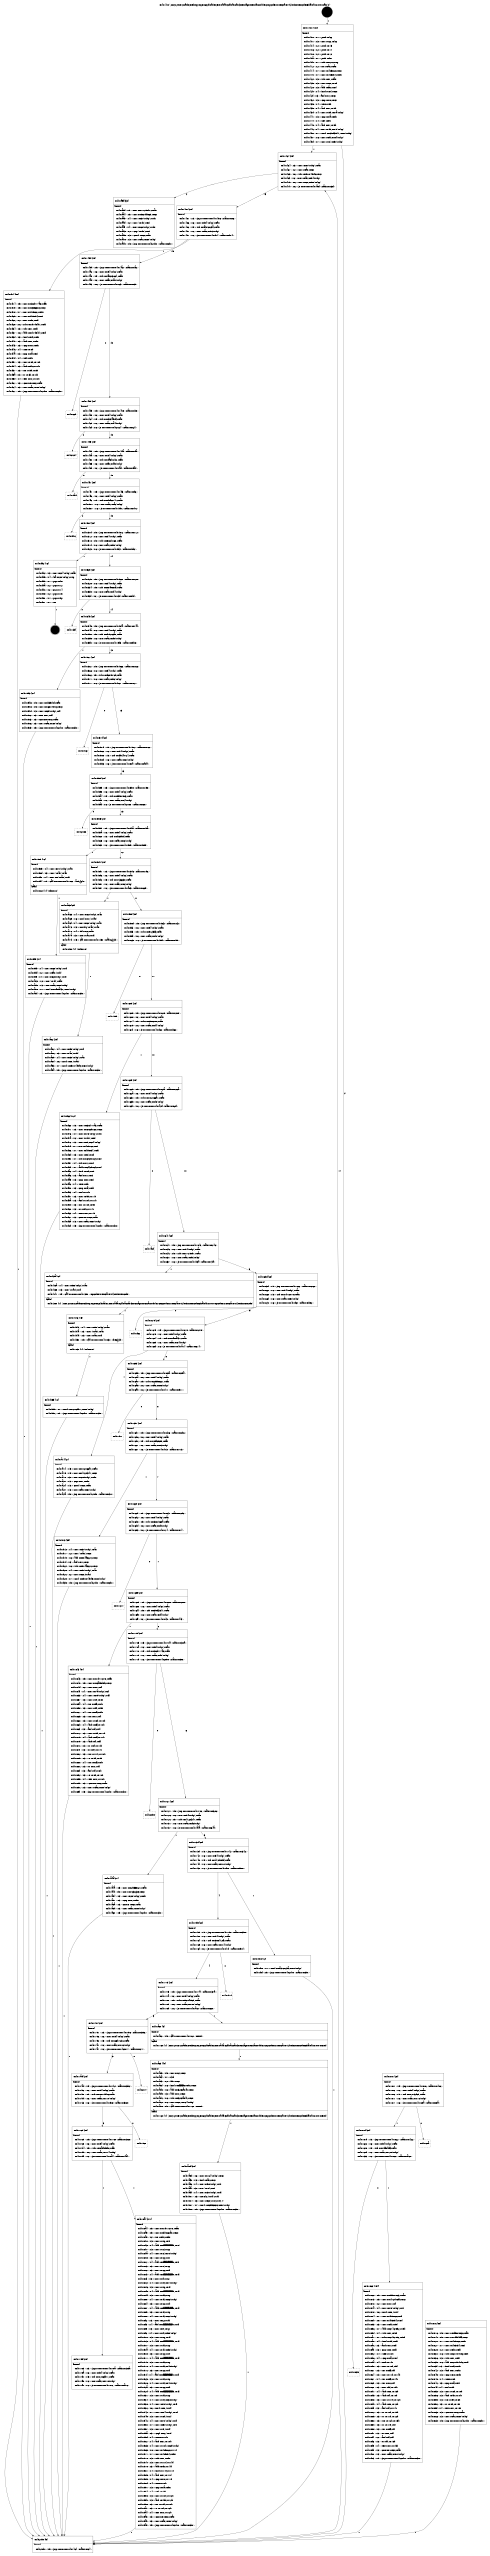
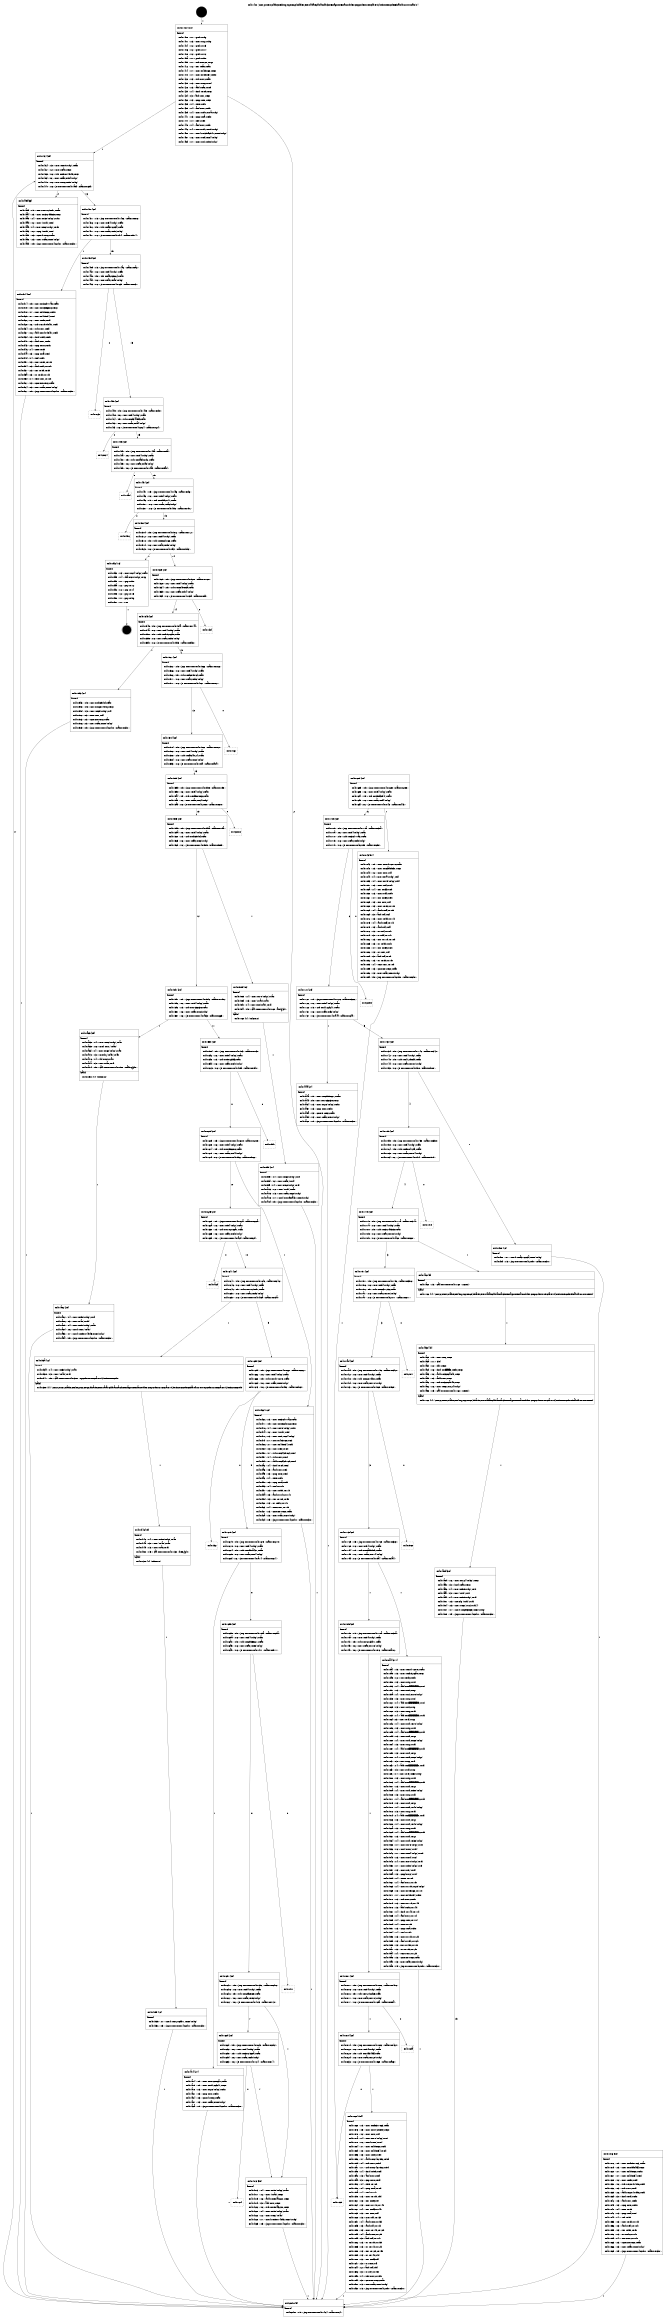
edge "0x4016cd [28]" -> "0x4016e9 [28]": now "0x4016cd [28]" -> "0x401b13 [39]"
edge "0x4017e5 [28]" -> "0x401801 [28]": added, label "1"
edge "0x401843 [97]" -> "0x4020b0 [5]": now "0x401843 [97]" -> "0x401839"
edge "0x401aed [38]" -> "0x4020b0 [5]": label " 1" -> " 15"
